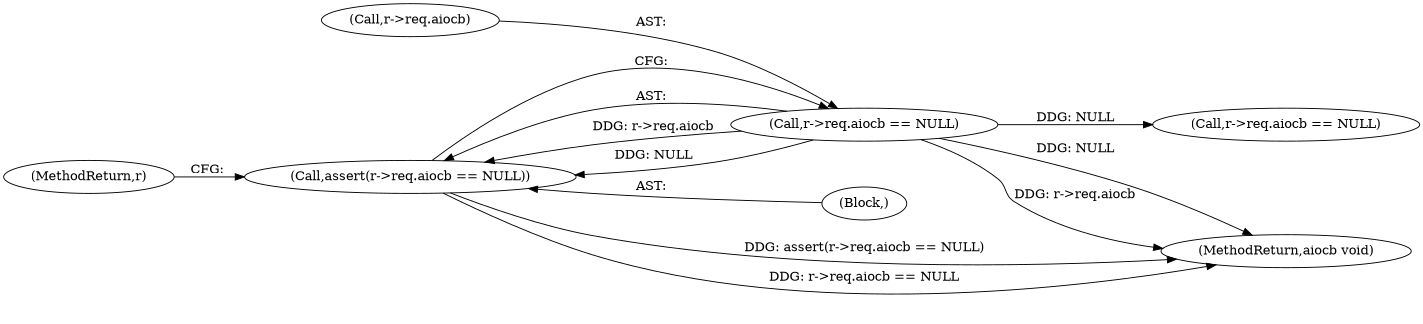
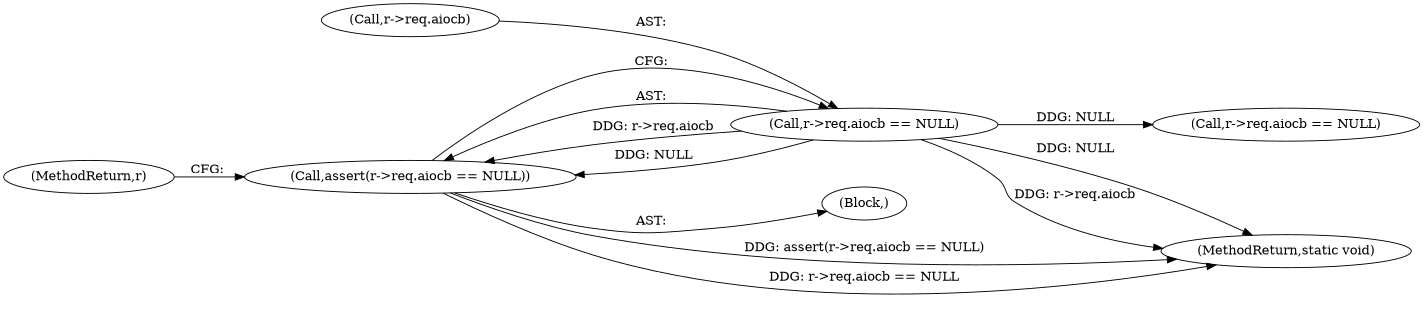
edge "(Block,)" -> "(Call,assert(r->req.aiocb == NULL))": reversed
node "(MethodReturn,aiocb void)": label "(MethodReturn,aiocb void)" -> "(MethodReturn,static void)"
